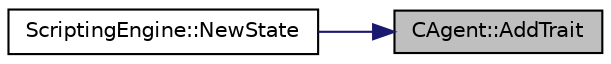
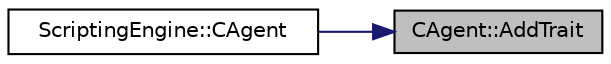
node "ScriptingEngine::NewState": label "ScriptingEngine::NewState" -> "ScriptingEngine::CAgent"
